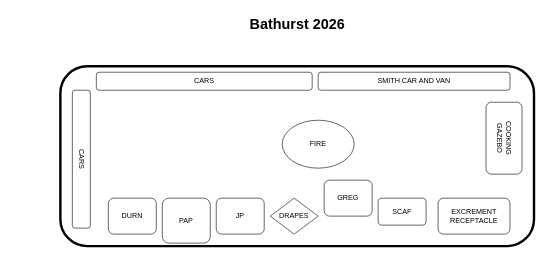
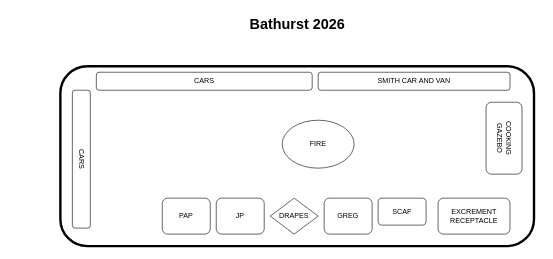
node "GREG": moved (348, 198) -> (348, 216)
node "DURN": removed
node "PAP": size 48x45 -> 48x36
